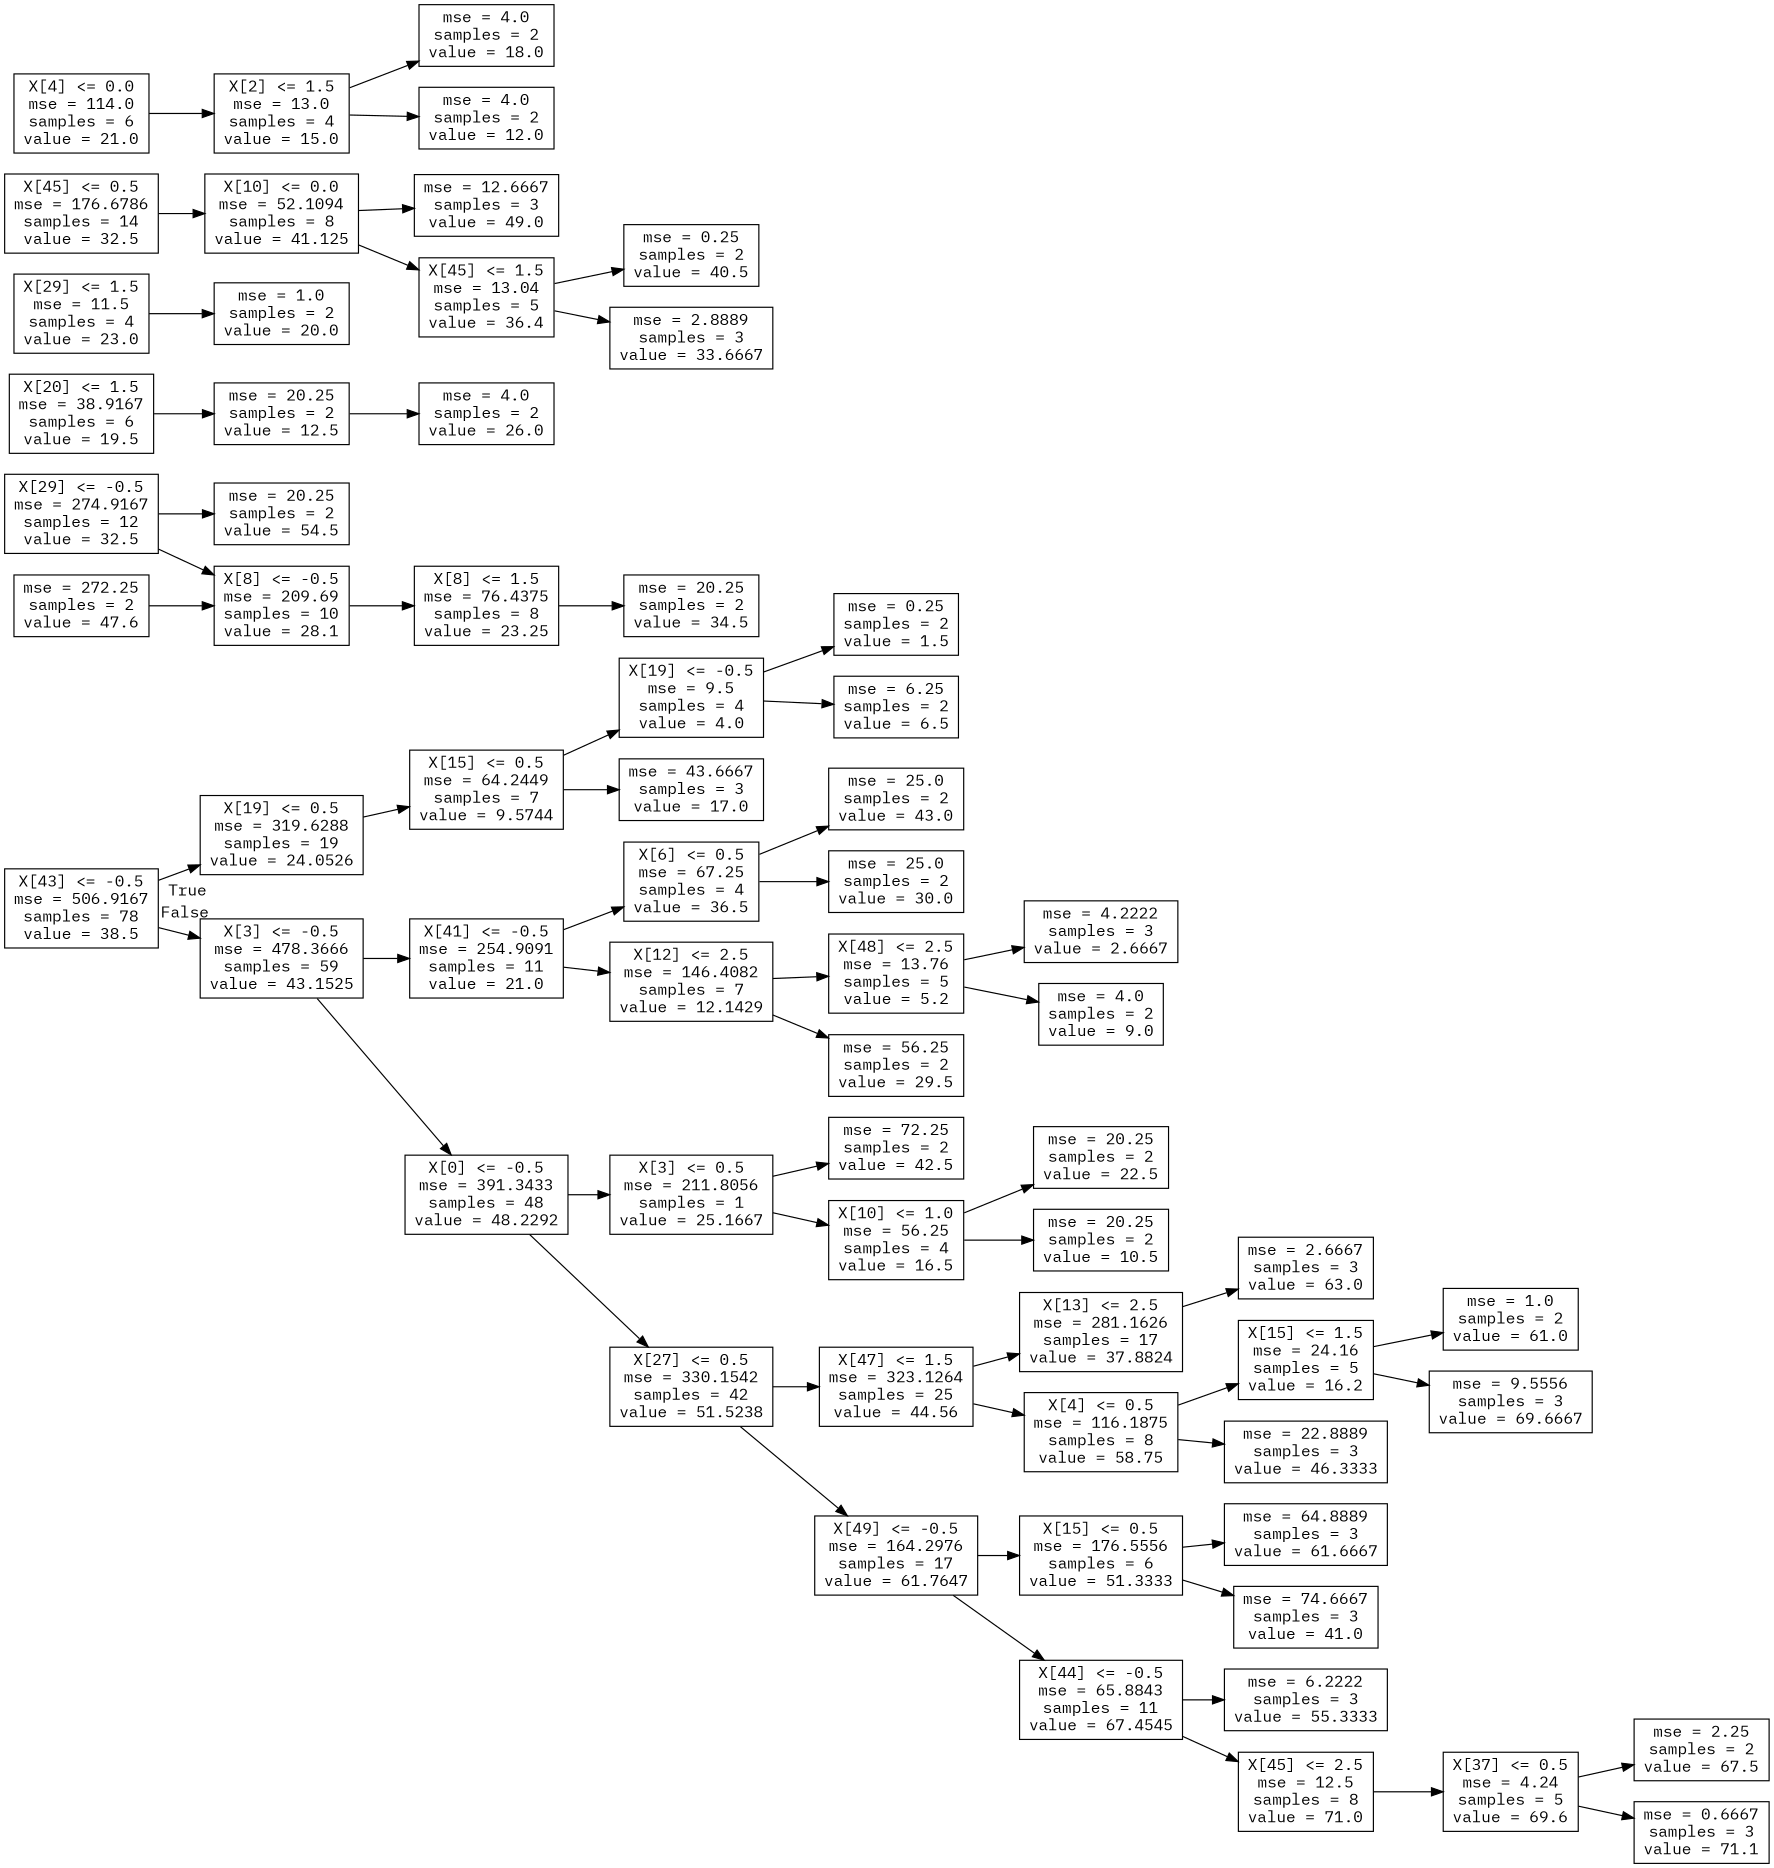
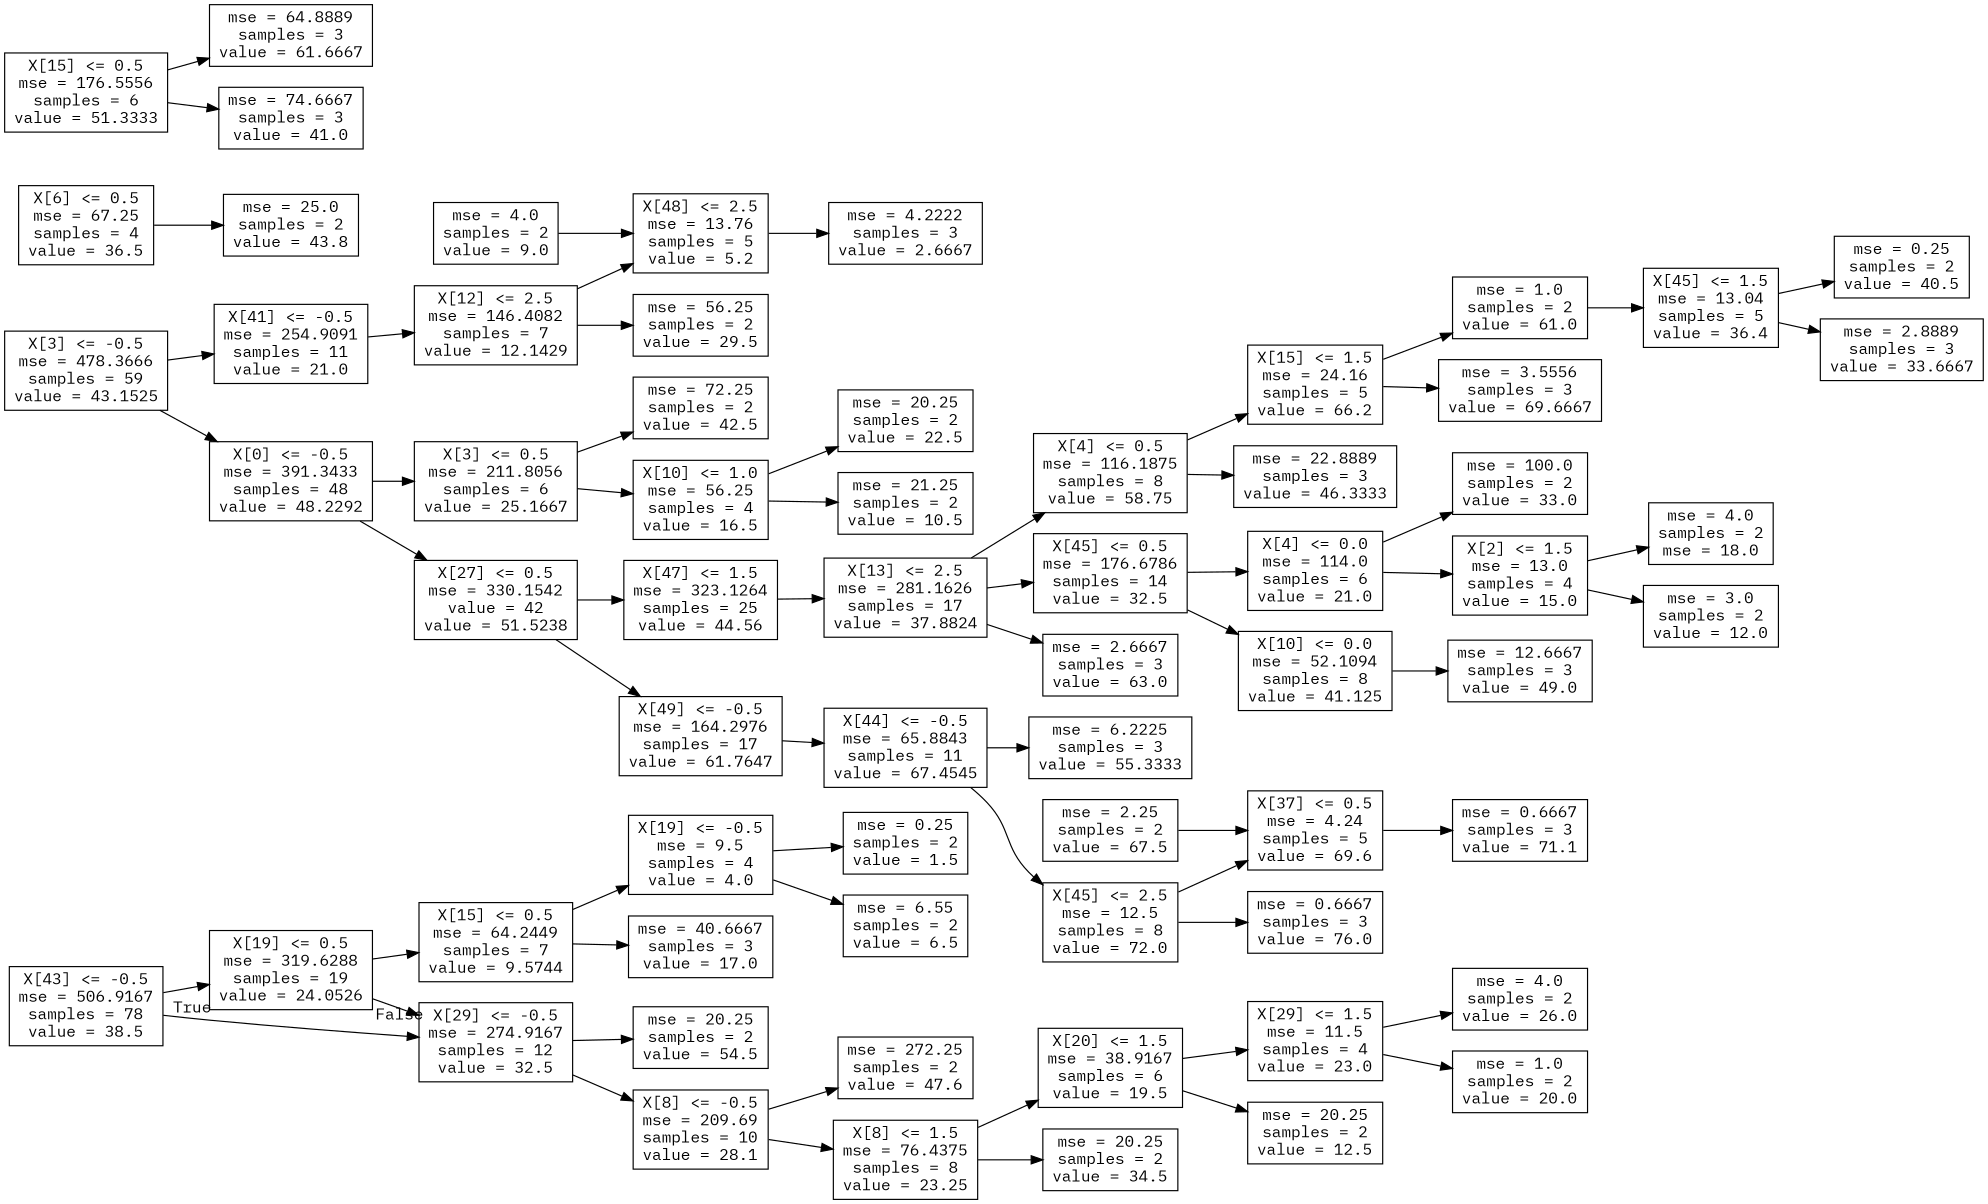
node "mse = 4.0 samples = 2 value = 18.0": label "mse = 4.0 samples = 2 value = 18.0" -> "mse = 4.0 samples = 2 mse = 18.0"
node "mse = 4.0 samples = 2 value = 12.0": label "mse = 4.0 samples = 2 value = 12.0" -> "mse = 3.0 samples = 2 value = 12.0"
edge "X[10] <= 0.0 mse = 52.1094 samples = 8 value = 41.125" -> "X[45] <= 1.5 mse = 13.04 samples = 5 value = 36.4": now "mse = 1.0 samples = 2 value = 61.0" -> "X[45] <= 1.5 mse = 13.04 samples = 5 value = 36.4"
edge "mse = 20.25 samples = 2 value = 12.5" -> "mse = 4.0 samples = 2 value = 26.0": now "X[29] <= 1.5 mse = 11.5 samples = 4 value = 23.0" -> "mse = 4.0 samples = 2 value = 26.0"
node "mse = 100.0 samples = 2 value = 33.0": added
edge "X[45] <= 0.5 mse = 176.6786 samples = 14 value = 32.5" -> "X[4] <= 0.0 mse = 114.0 samples = 6 value = 21.0": added
edge "X[13] <= 2.5 mse = 281.1626 samples = 17 value = 37.8824" -> "X[45] <= 0.5 mse = 176.6786 samples = 14 value = 32.5": added
edge "mse = 272.25 samples = 2 value = 47.6" -> "X[8] <= -0.5 mse = 209.69 samples = 10 value = 28.1": reversed
node "mse = 6.25 samples = 2 value = 6.5": label "mse = 6.25 samples = 2 value = 6.5" -> "mse = 6.55 samples = 2 value = 6.5"
node "mse = 43.6667 samples = 3 value = 17.0": label "mse = 43.6667 samples = 3 value = 17.0" -> "mse = 40.6667 samples = 3 value = 17.0"
node "mse = 25.0 samples = 2 value = 43.0": label "mse = 25.0 samples = 2 value = 43.0" -> "mse = 25.0 samples = 2 value = 43.8"
node "mse = 25.0 samples = 2 value = 30.0": removed
edge "X[41] <= -0.5 mse = 254.9091 samples = 11 value = 21.0" -> "X[6] <= 0.5 mse = 67.25 samples = 4 value = 36.5": removed
node "mse = 0.6667 samples = 3 value = 76.0": added
edge "X[43] <= -0.5 mse = 506.9167 samples = 78 value = 38.5" -> "X[3] <= -0.5 mse = 478.3666 samples = 59 value = 43.1525": now "X[43] <= -0.5 mse = 506.9167 samples = 78 value = 38.5" -> "X[29] <= -0.5 mse = 274.9167 samples = 12 value = 32.5"
edge "X[48] <= 2.5 mse = 13.76 samples = 5 value = 5.2" -> "mse = 4.0 samples = 2 value = 9.0": reversed
edge "X[19] <= 0.5 mse = 319.6288 samples = 19 value = 24.0526" -> "X[29] <= -0.5 mse = 274.9167 samples = 12 value = 32.5": added
edge "X[20] <= 1.5 mse = 38.9167 samples = 6 value = 19.5" -> "X[29] <= 1.5 mse = 11.5 samples = 4 value = 23.0": added
edge "X[8] <= 1.5 mse = 76.4375 samples = 8 value = 23.25" -> "X[20] <= 1.5 mse = 38.9167 samples = 6 value = 19.5": added
node "X[3] <= 0.5 mse = 211.8056 samples = 1 value = 25.1667": label "X[3] <= 0.5 mse = 211.8056 samples = 1 value = 25.1667" -> "X[3] <= 0.5 mse = 211.8056 samples = 6 value = 25.1667"
node "mse = 20.25 samples = 2 value = 10.5": label "mse = 20.25 samples = 2 value = 10.5" -> "mse = 21.25 samples = 2 value = 10.5"
node "X[15] <= 1.5 mse = 24.16 samples = 5 value = 16.2": label "X[15] <= 1.5 mse = 24.16 samples = 5 value = 16.2" -> "X[15] <= 1.5 mse = 24.16 samples = 5 value = 66.2"
node "X[27] <= 0.5 mse = 330.1542 samples = 42 value = 51.5238": label "X[27] <= 0.5 mse = 330.1542 samples = 42 value = 51.5238" -> "X[27] <= 0.5 mse = 330.1542 value = 42 value = 51.5238"
node "mse = 9.5556 samples = 3 value = 69.6667": label "mse = 9.5556 samples = 3 value = 69.6667" -> "mse = 3.5556 samples = 3 value = 69.6667"
edge "X[47] <= 1.5 mse = 323.1264 samples = 25 value = 44.56" -> "X[4] <= 0.5 mse = 116.1875 samples = 8 value = 58.75": now "X[13] <= 2.5 mse = 281.1626 samples = 17 value = 37.8824" -> "X[4] <= 0.5 mse = 116.1875 samples = 8 value = 58.75"
edge "X[49] <= -0.5 mse = 164.2976 samples = 17 value = 61.7647" -> "X[15] <= 0.5 mse = 176.5556 samples = 6 value = 51.3333": removed
node "mse = 6.2222 samples = 3 value = 55.3333": label "mse = 6.2222 samples = 3 value = 55.3333" -> "mse = 6.2225 samples = 3 value = 55.3333"
edge "X[37] <= 0.5 mse = 4.24 samples = 5 value = 69.6" -> "mse = 2.25 samples = 2 value = 67.5": reversed
node "X[45] <= 2.5 mse = 12.5 samples = 8 value = 71.0": label "X[45] <= 2.5 mse = 12.5 samples = 8 value = 71.0" -> "X[45] <= 2.5 mse = 12.5 samples = 8 value = 72.0"
